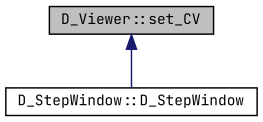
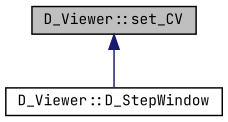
node "D_StepWindow::D_StepWindow": label "D_StepWindow::D_StepWindow" -> "D_Viewer::D_StepWindow"
